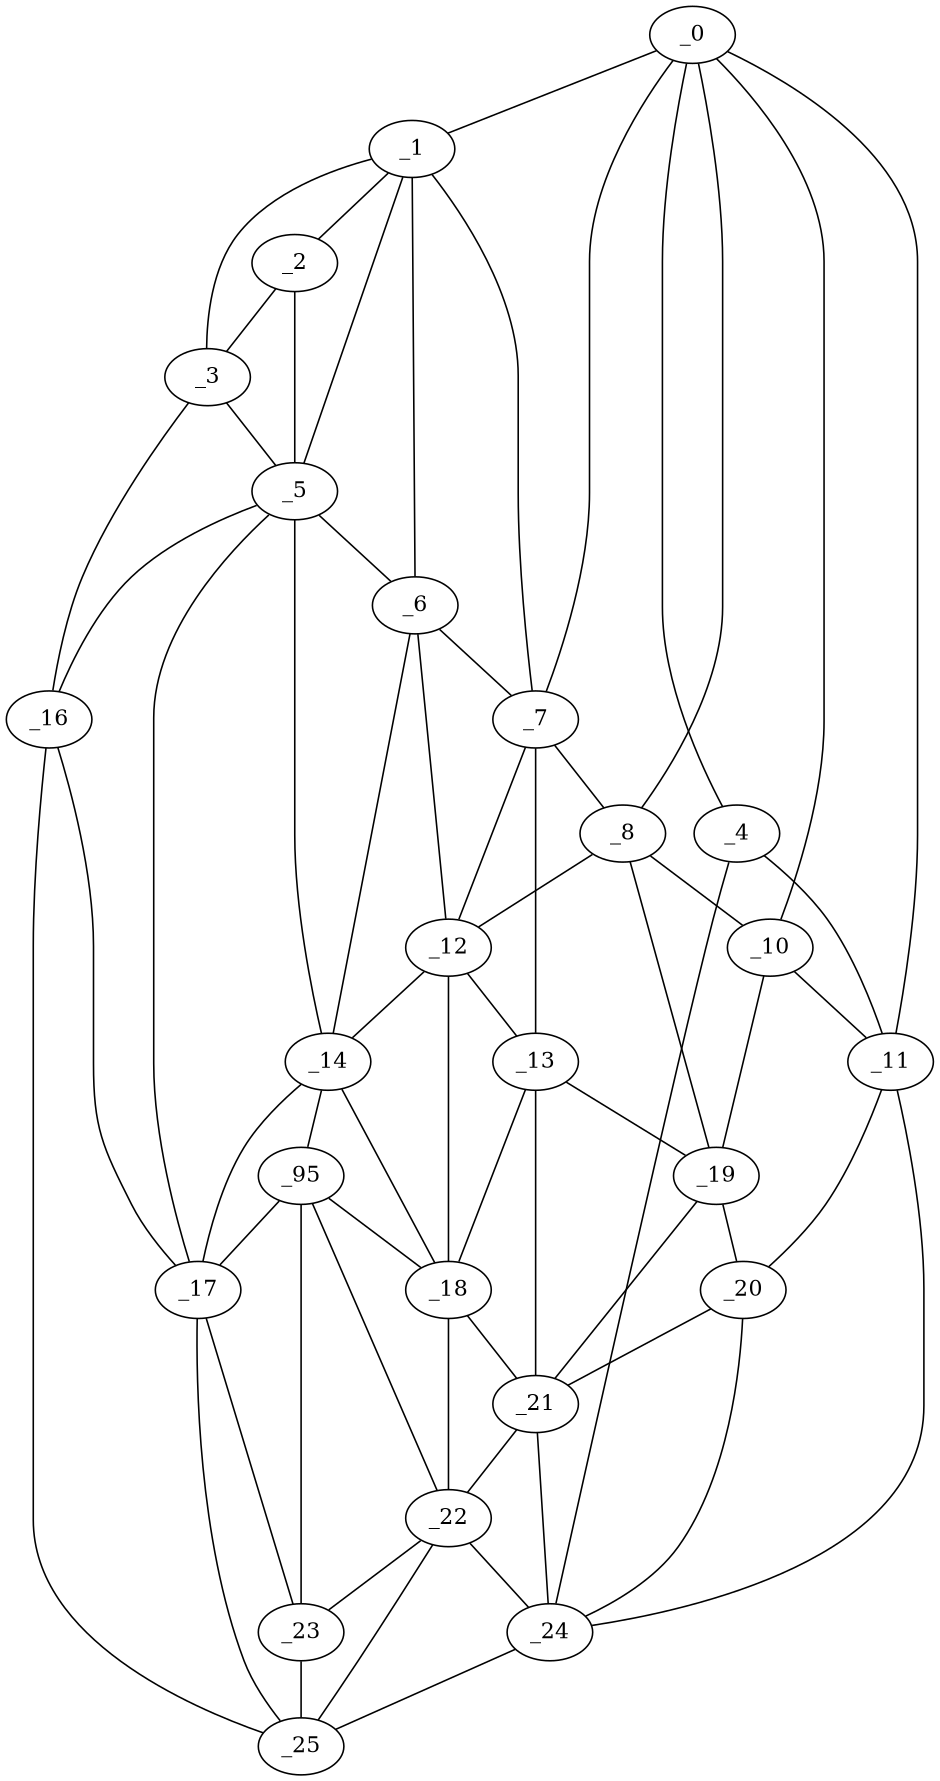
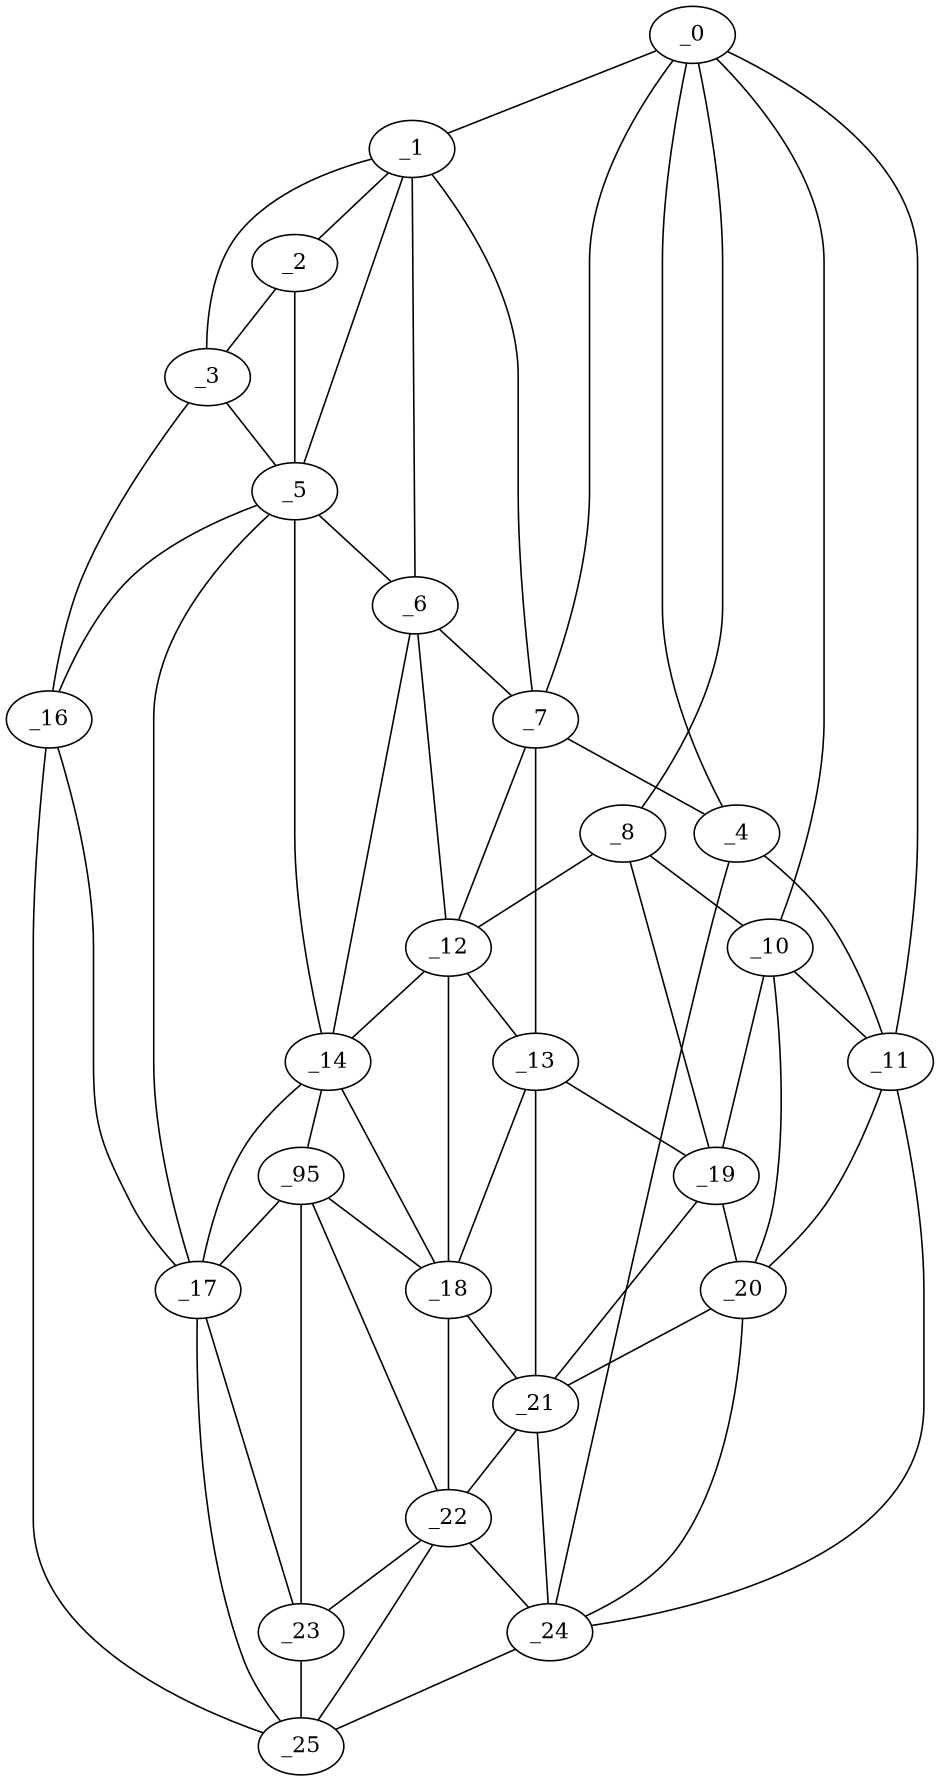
edge "_7" -- "_8": now "_7" -- "_4"
edge "_10" -- "_20": added
